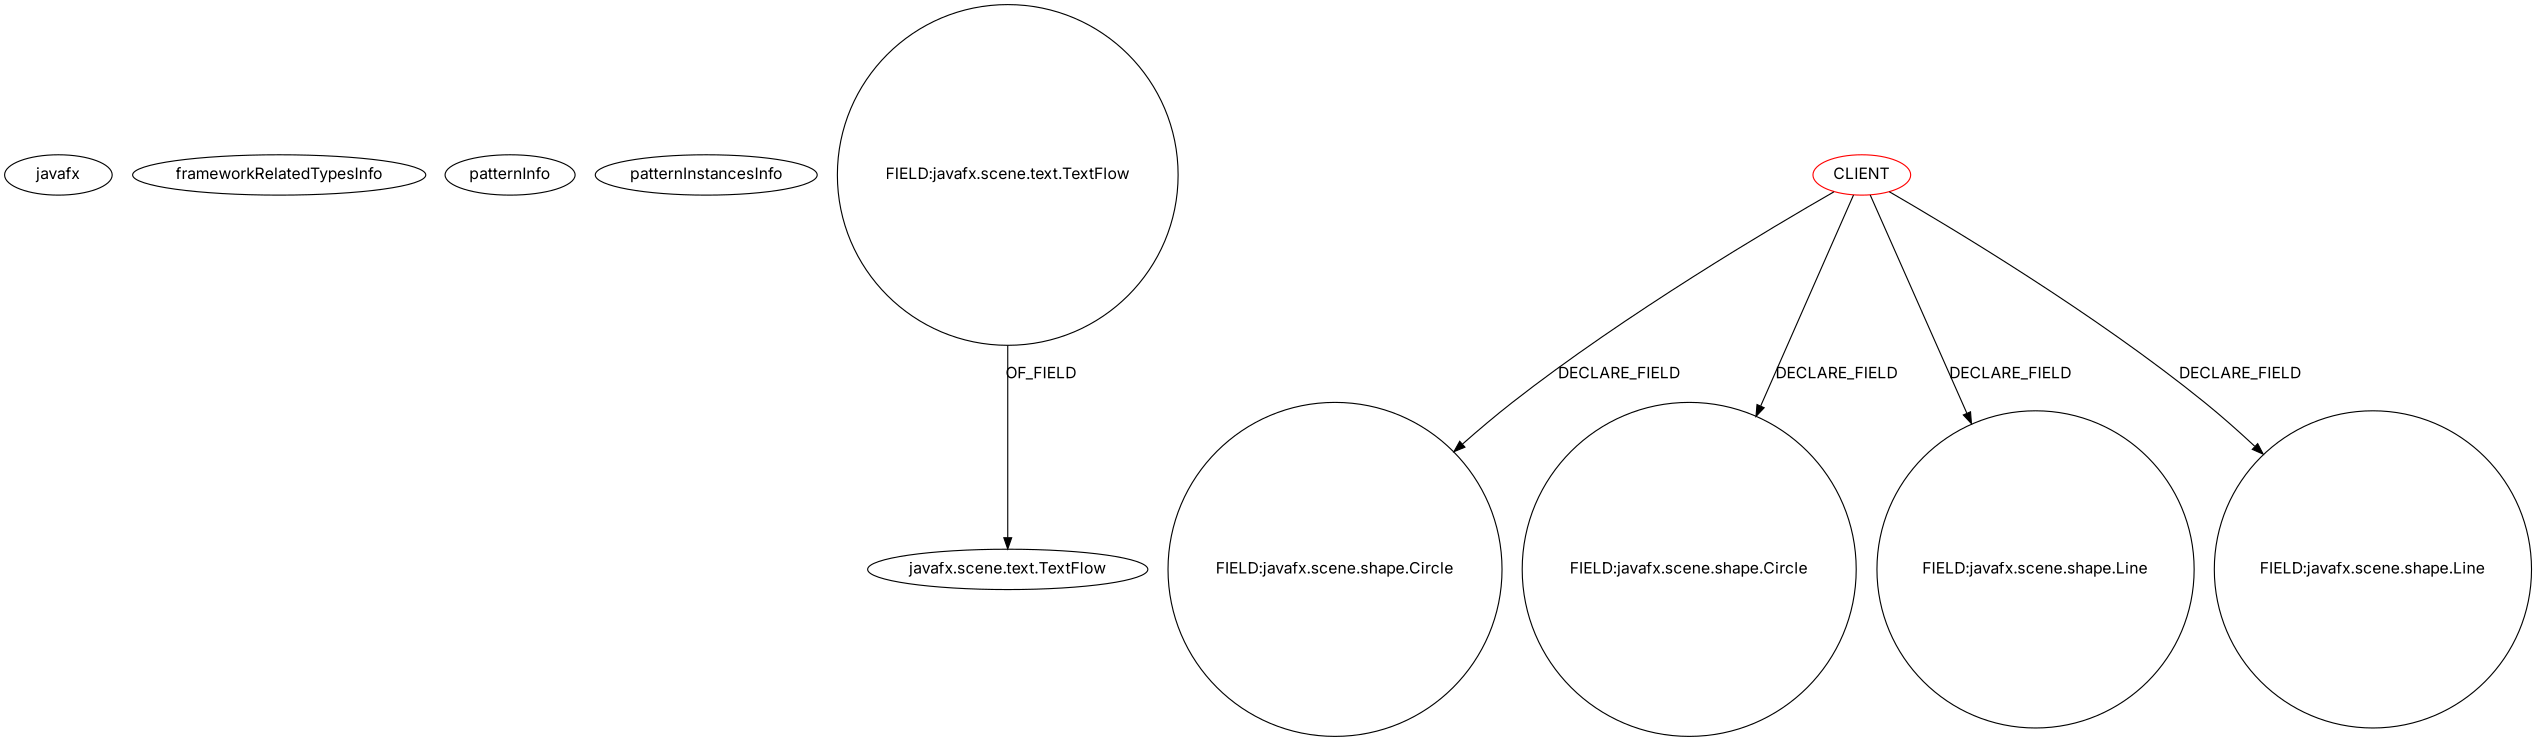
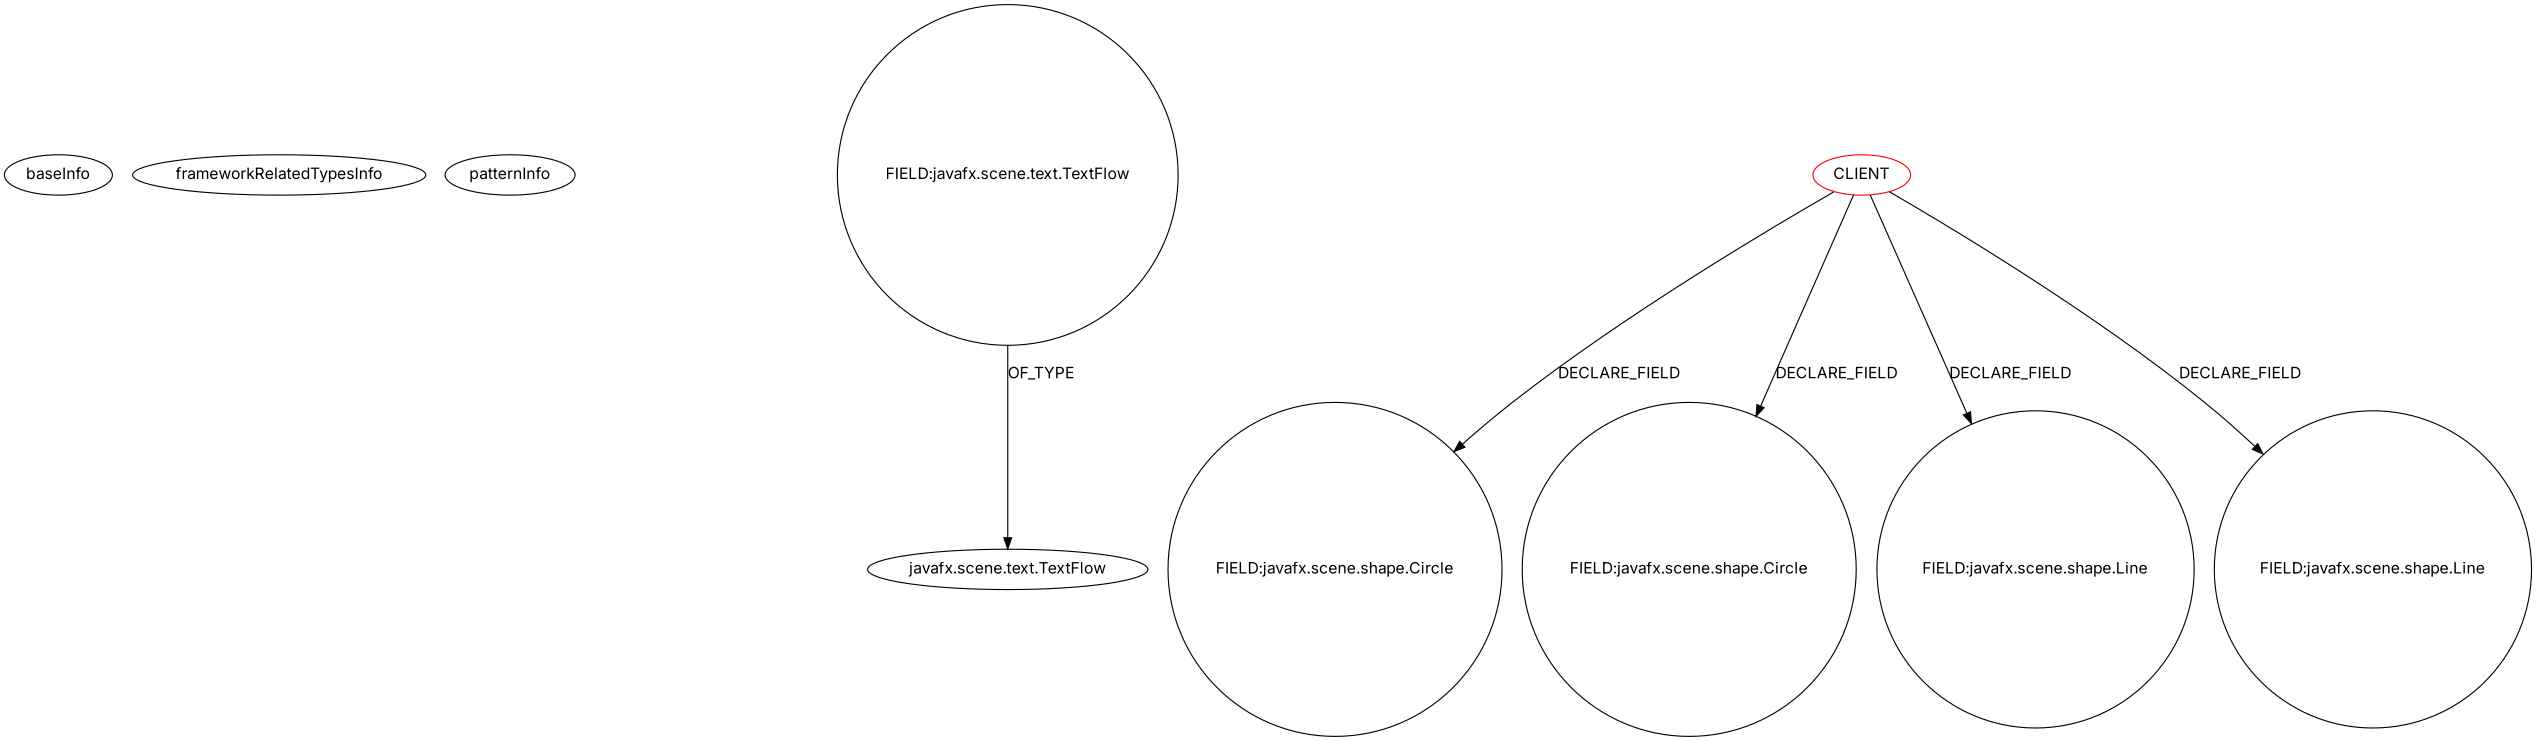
node "javafx": label "javafx" -> "baseInfo"
node "patternInstancesInfo": removed
edge "FIELD:javafx.scene.text.TextFlow" -> "javafx.scene.text.TextFlow": label "OF_FIELD" -> "OF_TYPE"
